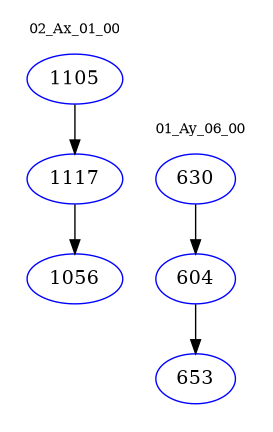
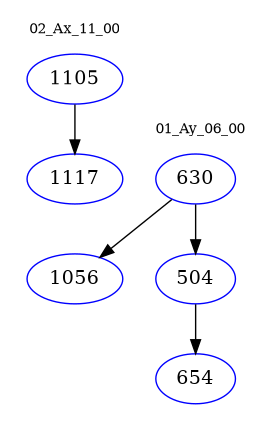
cluster "02_Ax_01_00": label "02_Ax_01_00" -> "02_Ax_11_00"
edge "1117" -> "1056": now "630" -> "1056"
node "604": label "604" -> "504"
node "653": label "653" -> "654"
